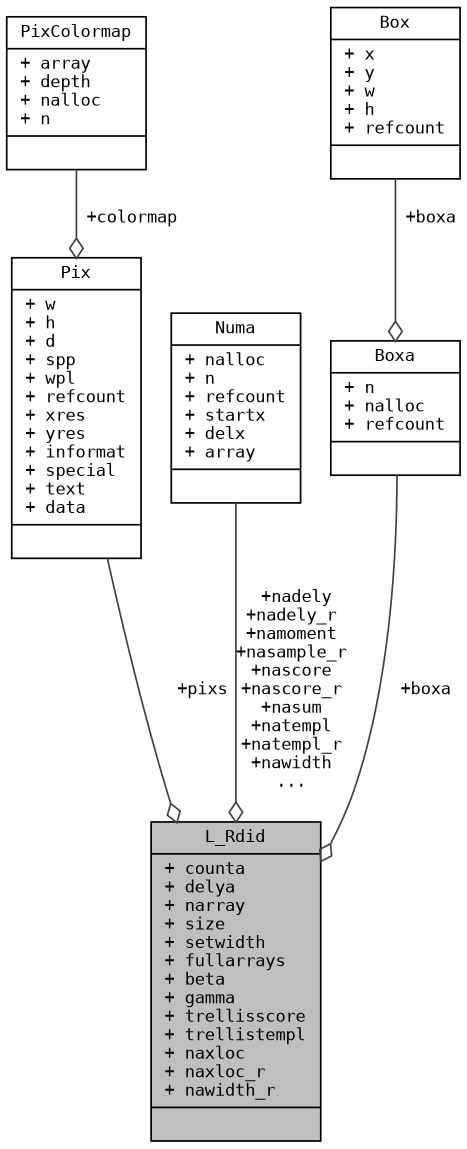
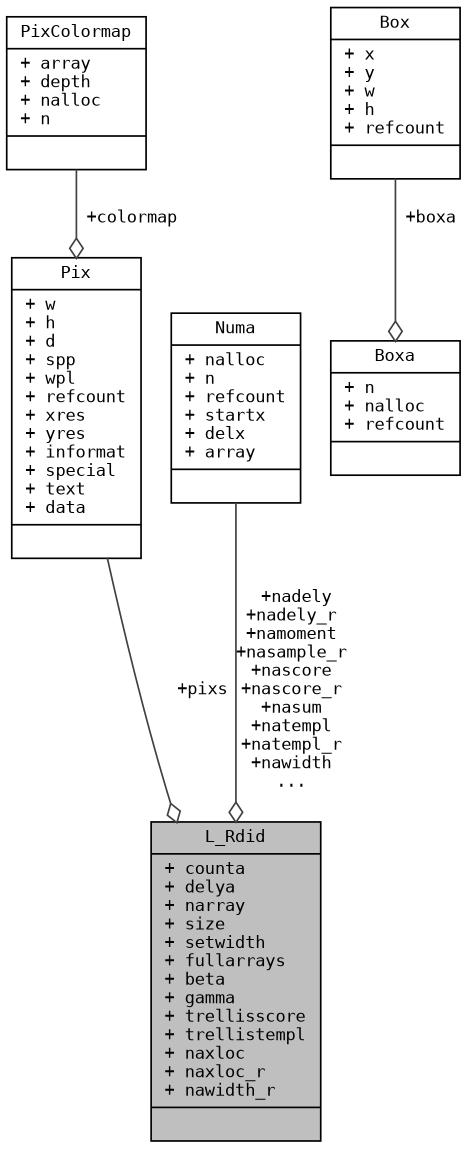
edge "Boxa" -> "L_Rdid": removed, label "+boxa"
